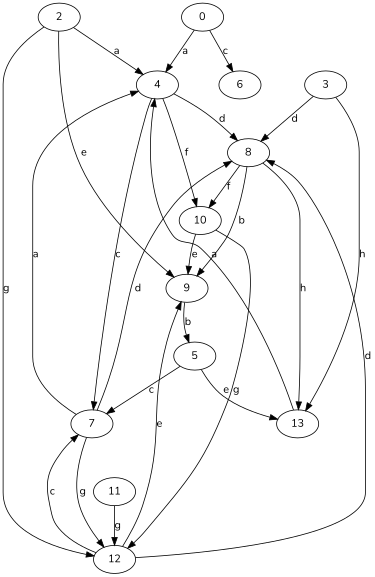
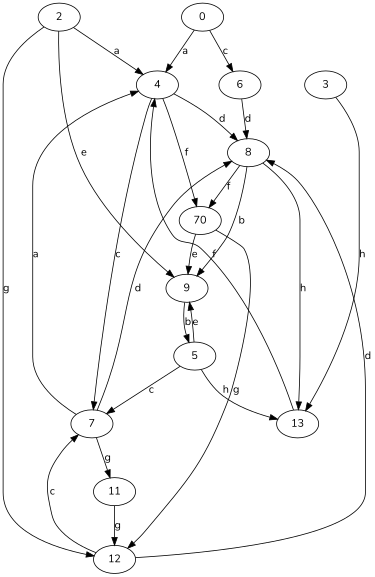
edge "3" -> "8": now "6" -> "8"
node "10": label "10" -> "70"
edge "13" -> "4": label "a" -> "f"
edge "5" -> "13": label "e" -> "h"
edge "12" -> "9": now "5" -> "9"
edge "7" -> "12": now "7" -> "11"
